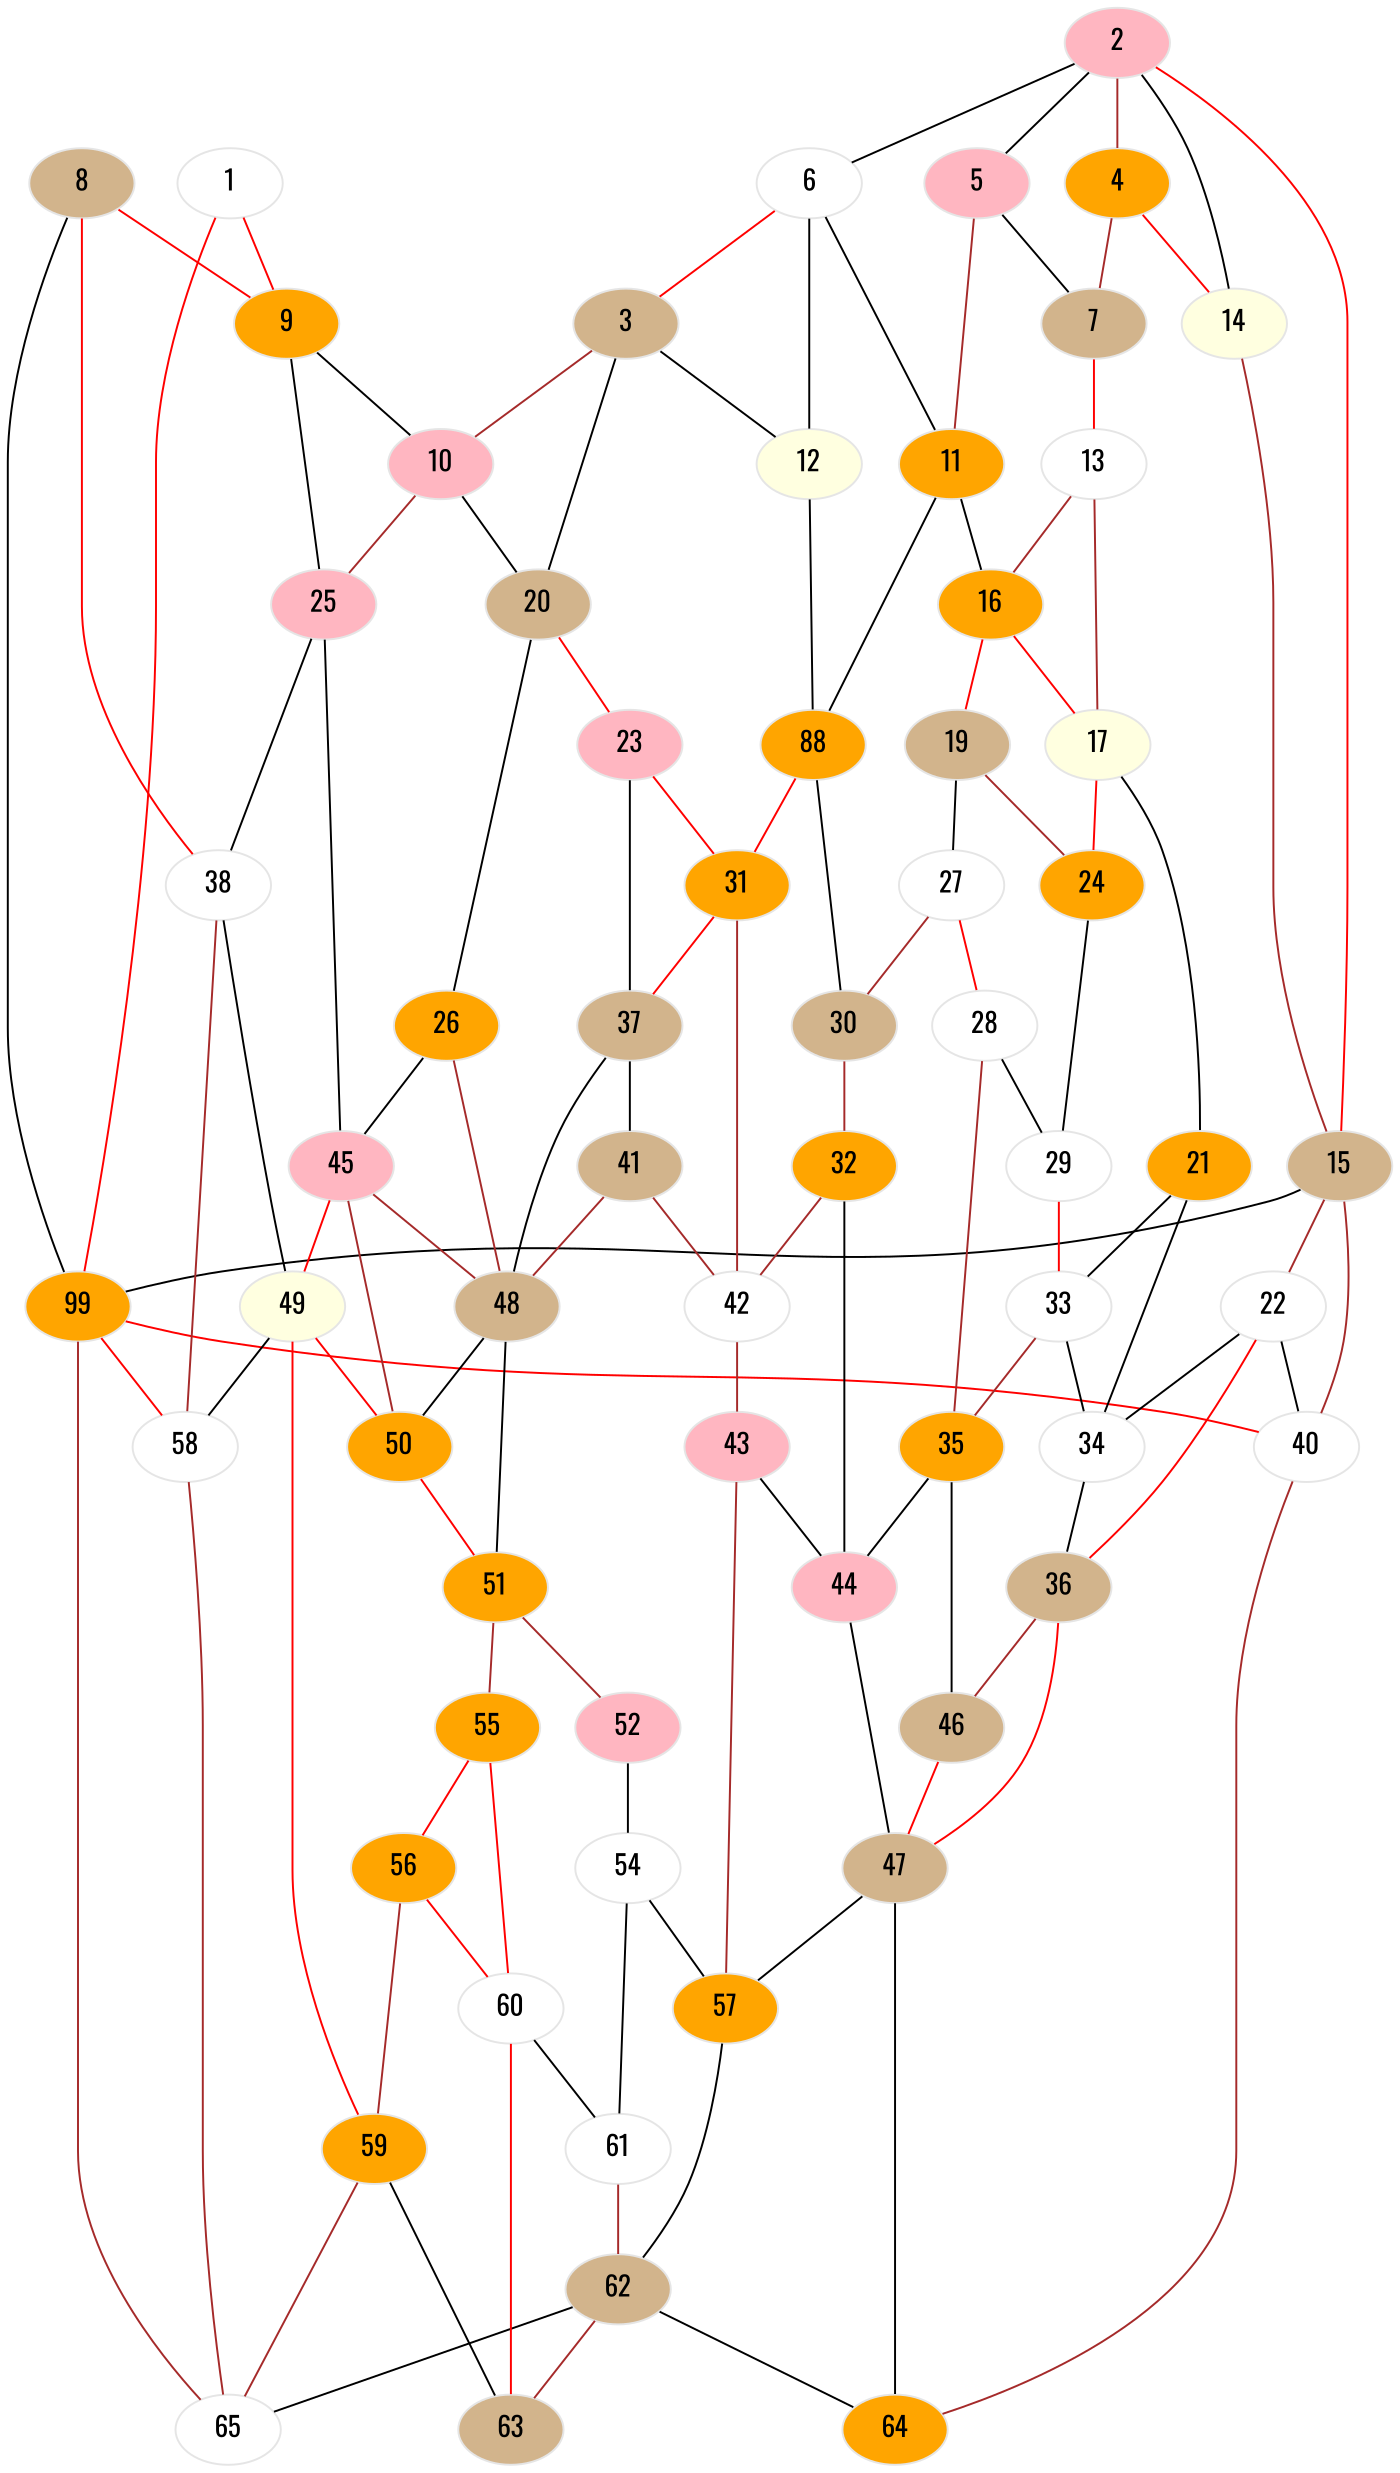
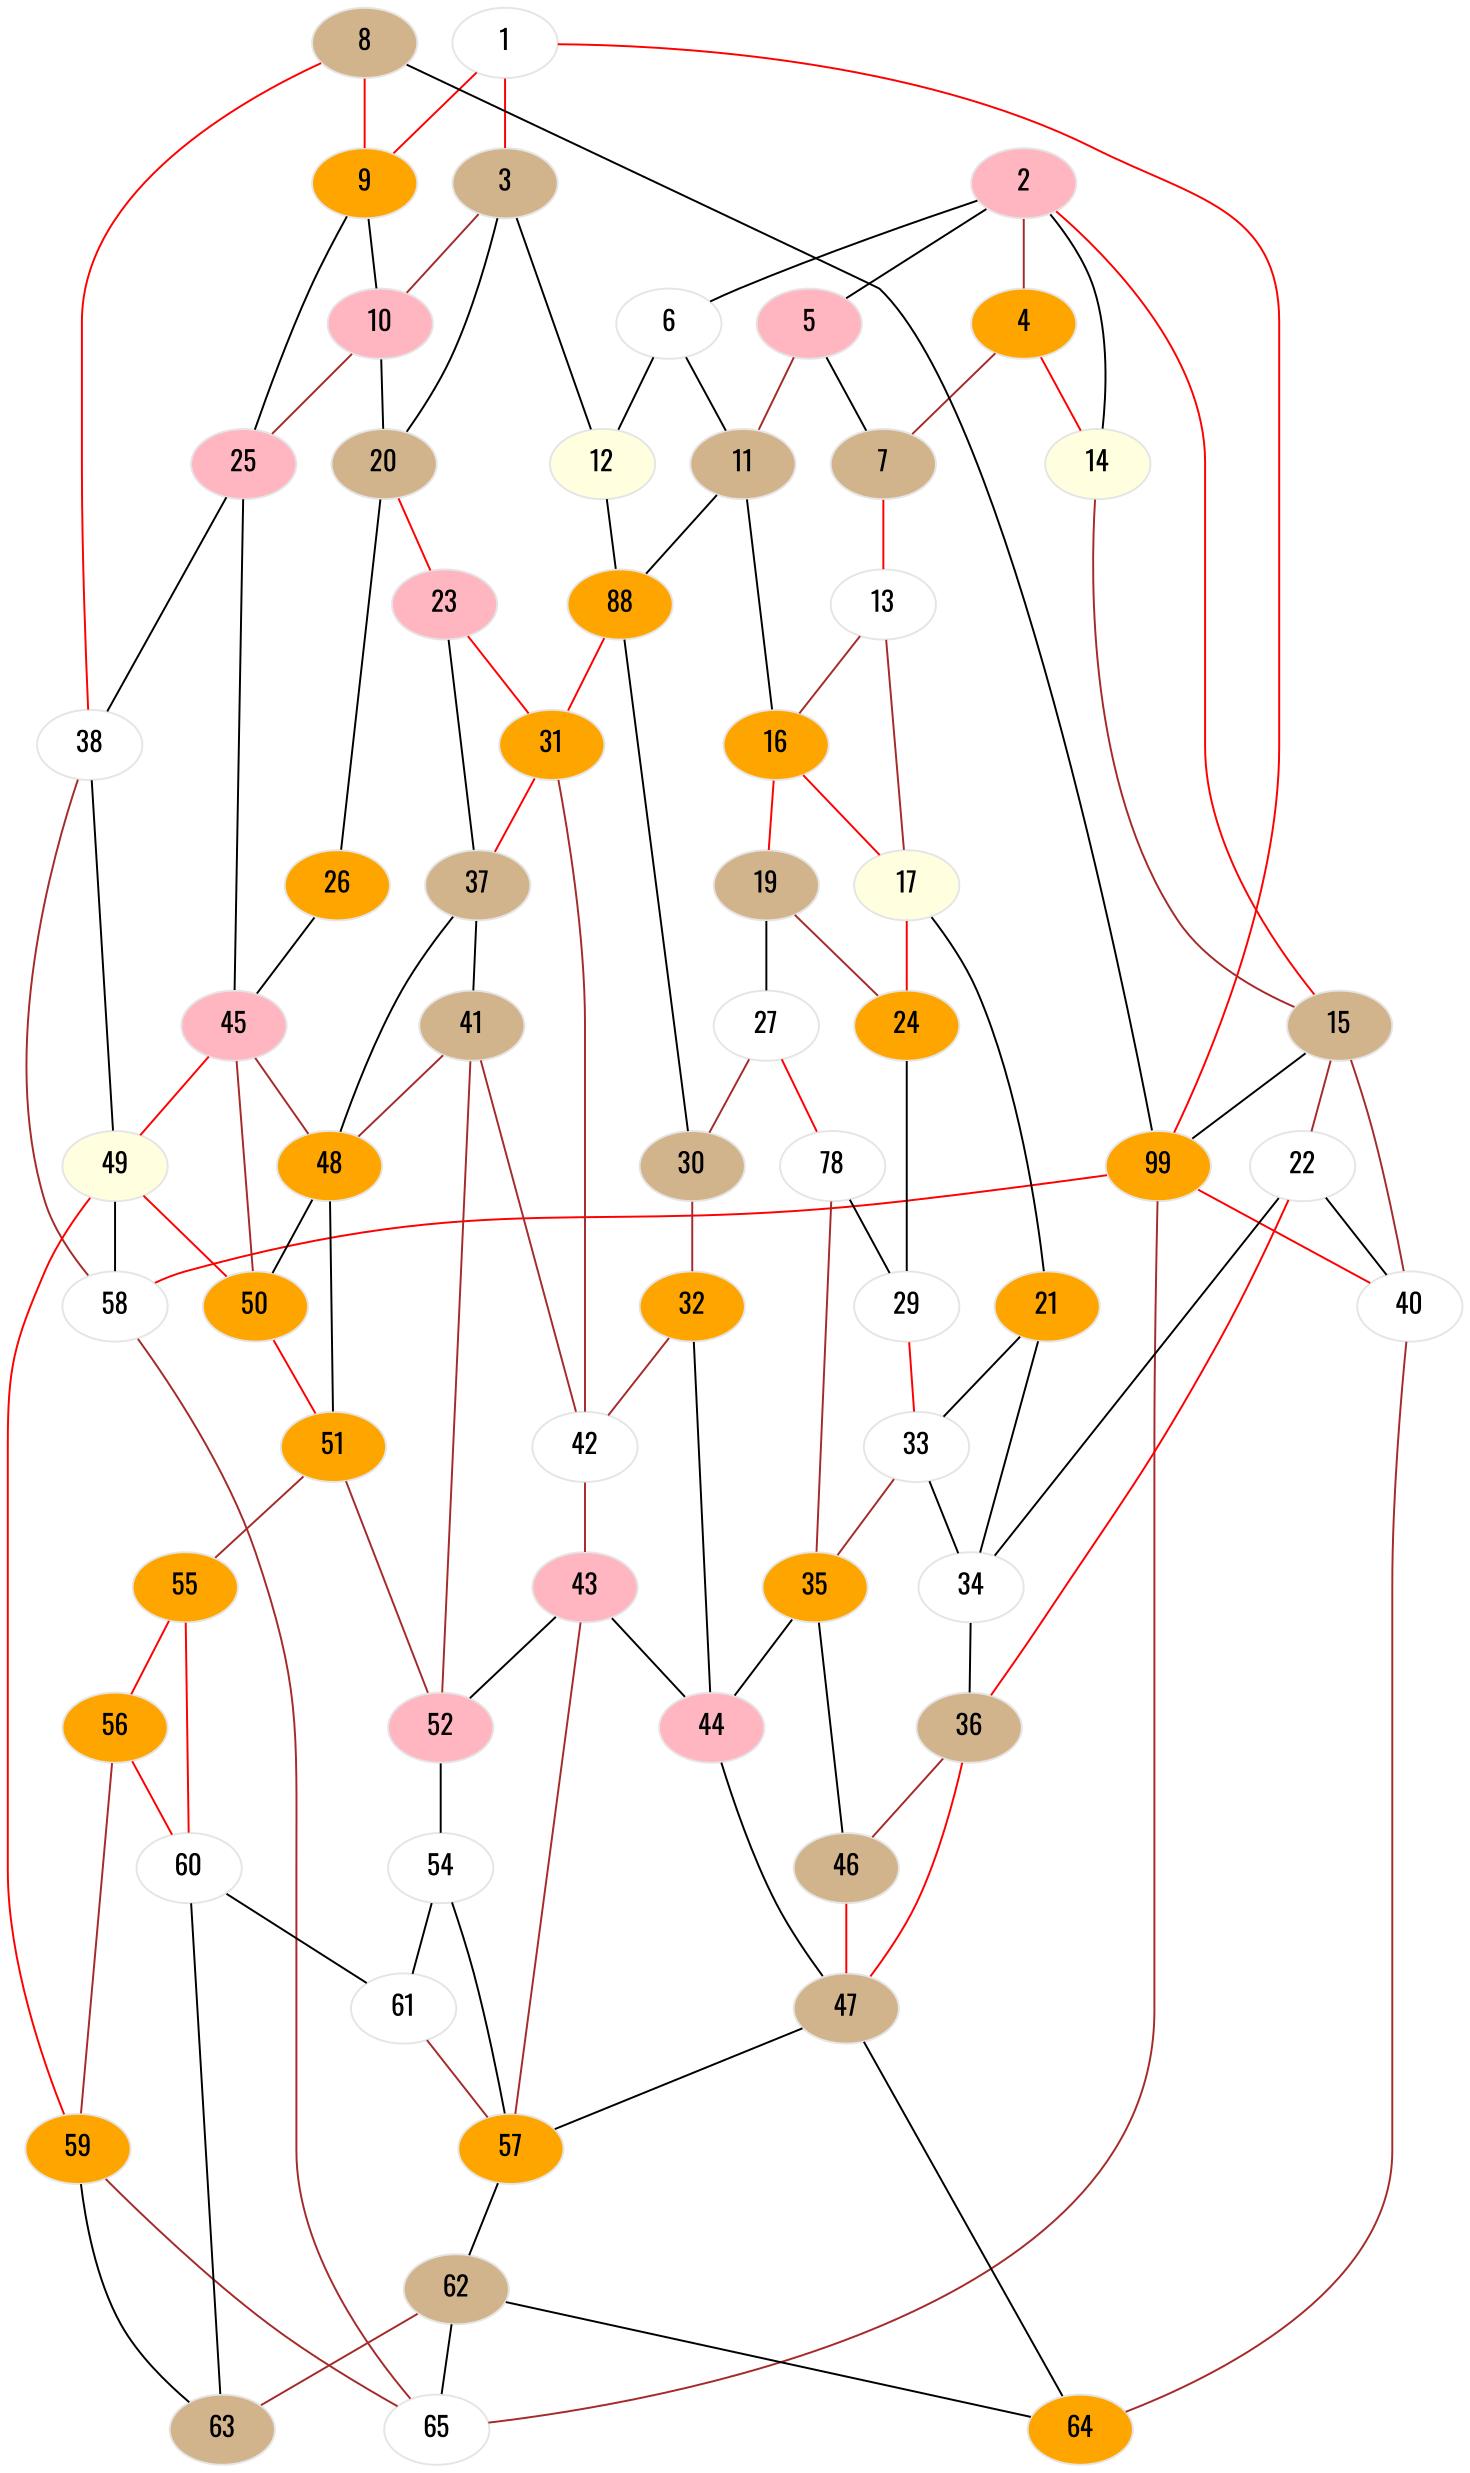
edge "6" -- "3": now "1" -- "3"
node "11": fillcolor orange -> tan
node "28": label "28" -> "78"
edge "26" -- "48": removed
node "48": fillcolor tan -> orange
edge "41" -- "52": added
edge "43" -- "52": added
edge "60" -- "63": color red -> black
edge "61" -- "62": now "61" -- "57"
